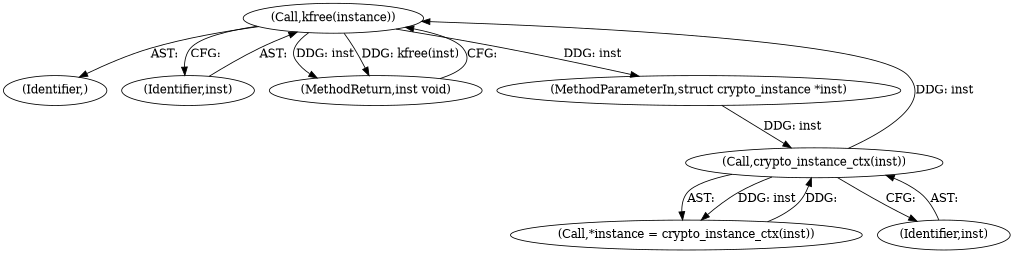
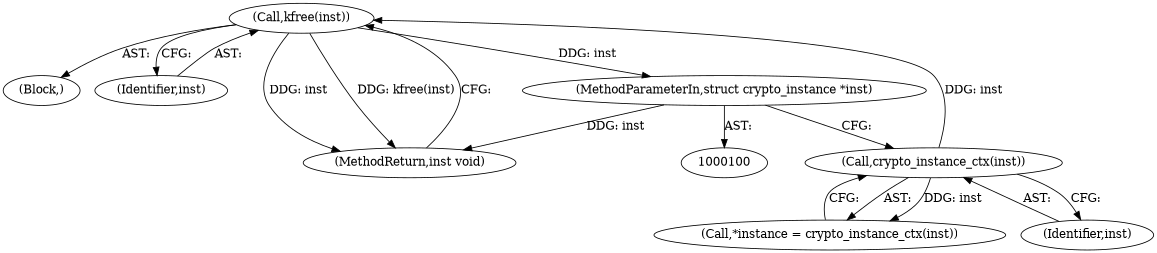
node "(Call,kfree(instance))": label "(Call,kfree(instance))" -> "(Call,kfree(inst))"
node "(Identifier,)": label "(Identifier,)" -> "(Block,)"
edge "(MethodParameterIn,struct crypto_instance *inst)" -> "(MethodReturn,inst void)": added, label "DDG: inst"
edge "(MethodParameterIn,struct crypto_instance *inst)" -> "(Call,crypto_instance_ctx(inst))": label "DDG: inst" -> "CFG: "
node "1000100": added
edge "(Call,*instance = crypto_instance_ctx(inst))" -> "(Call,crypto_instance_ctx(inst))": label "DDG: " -> "CFG: "
